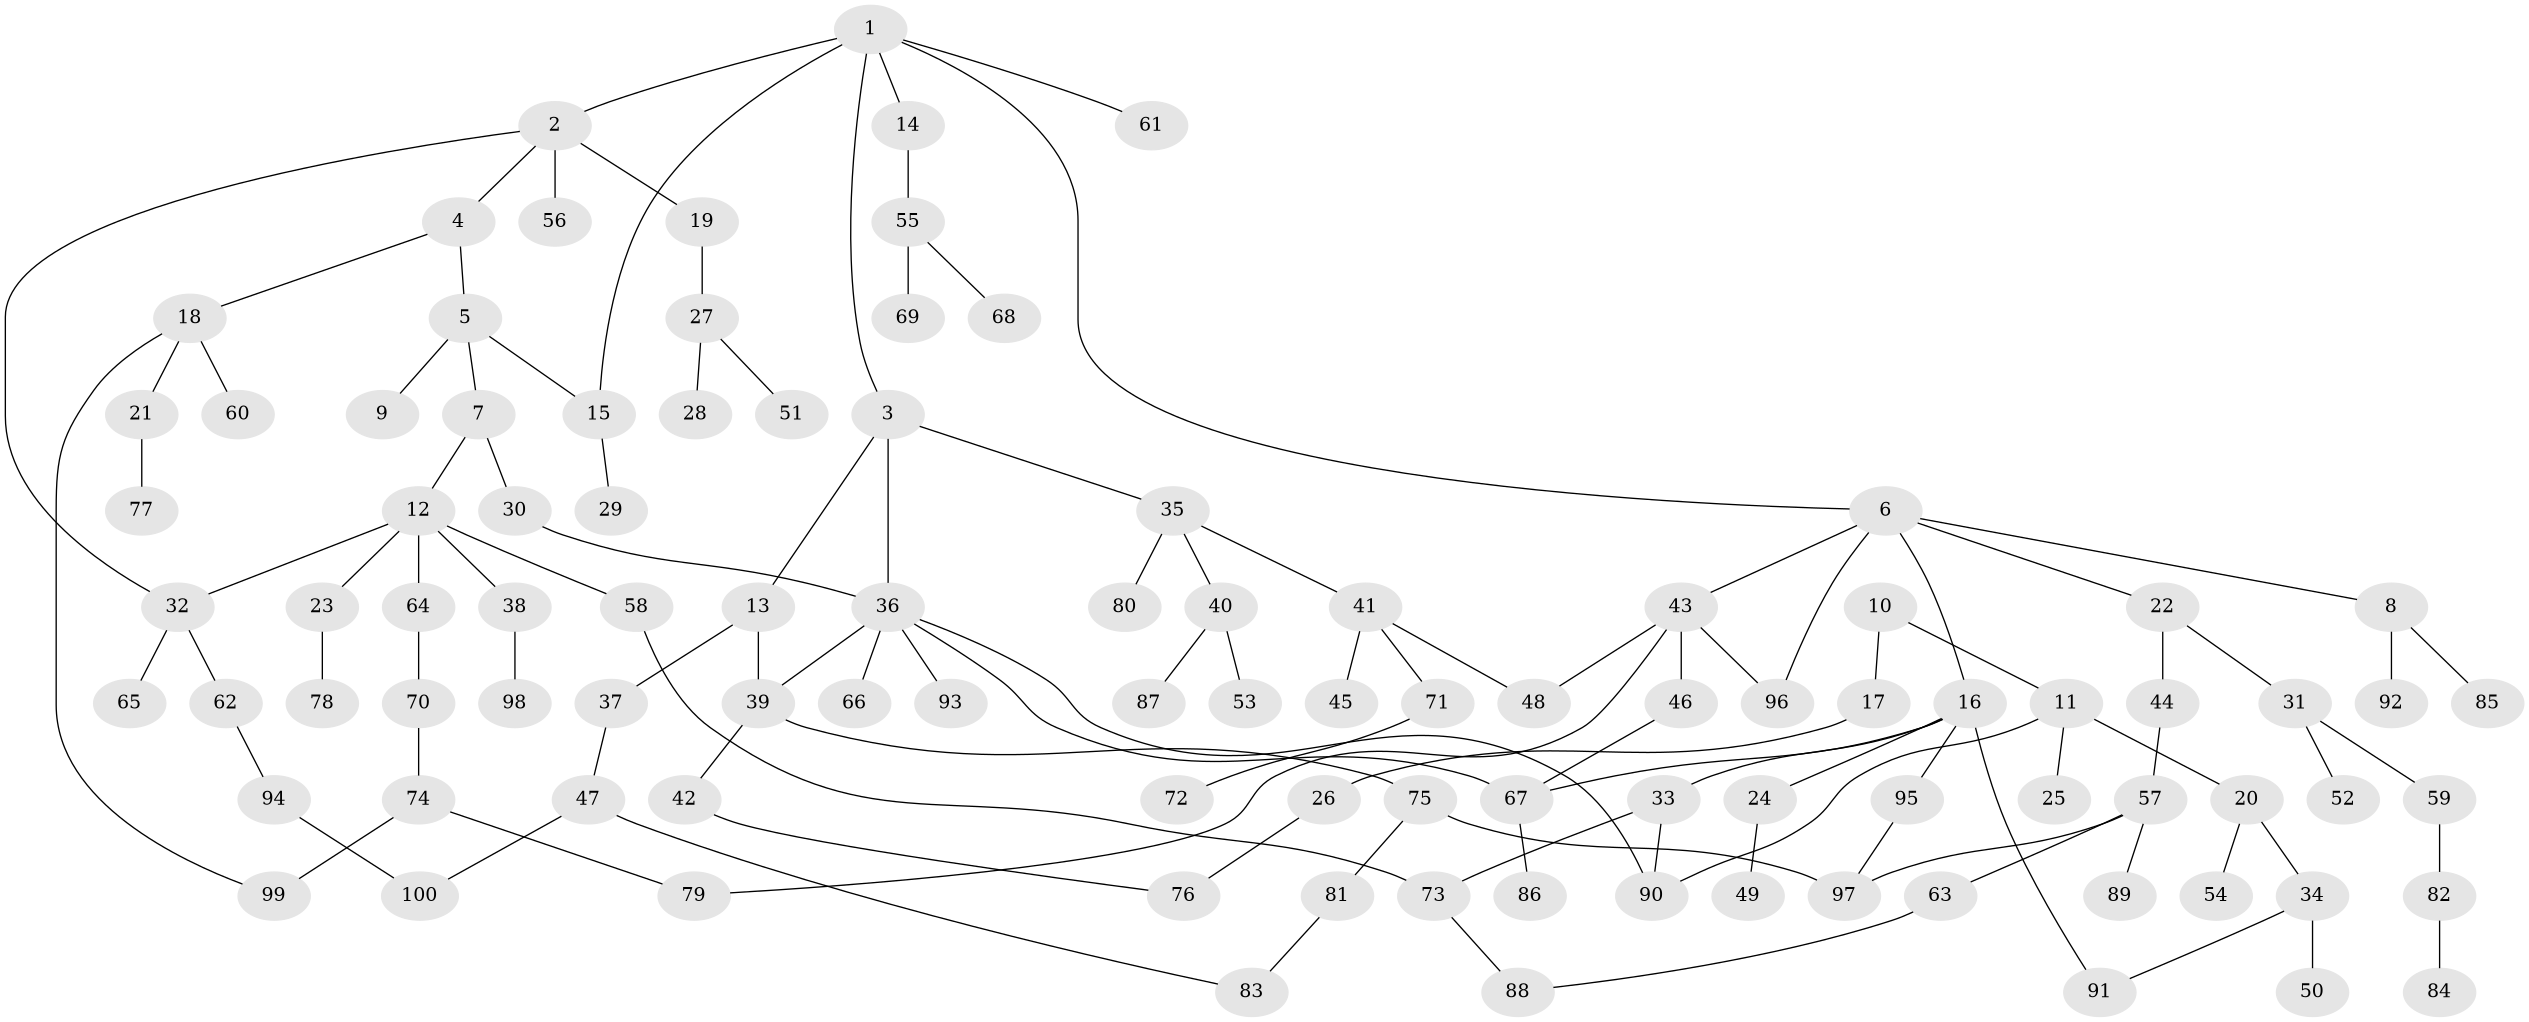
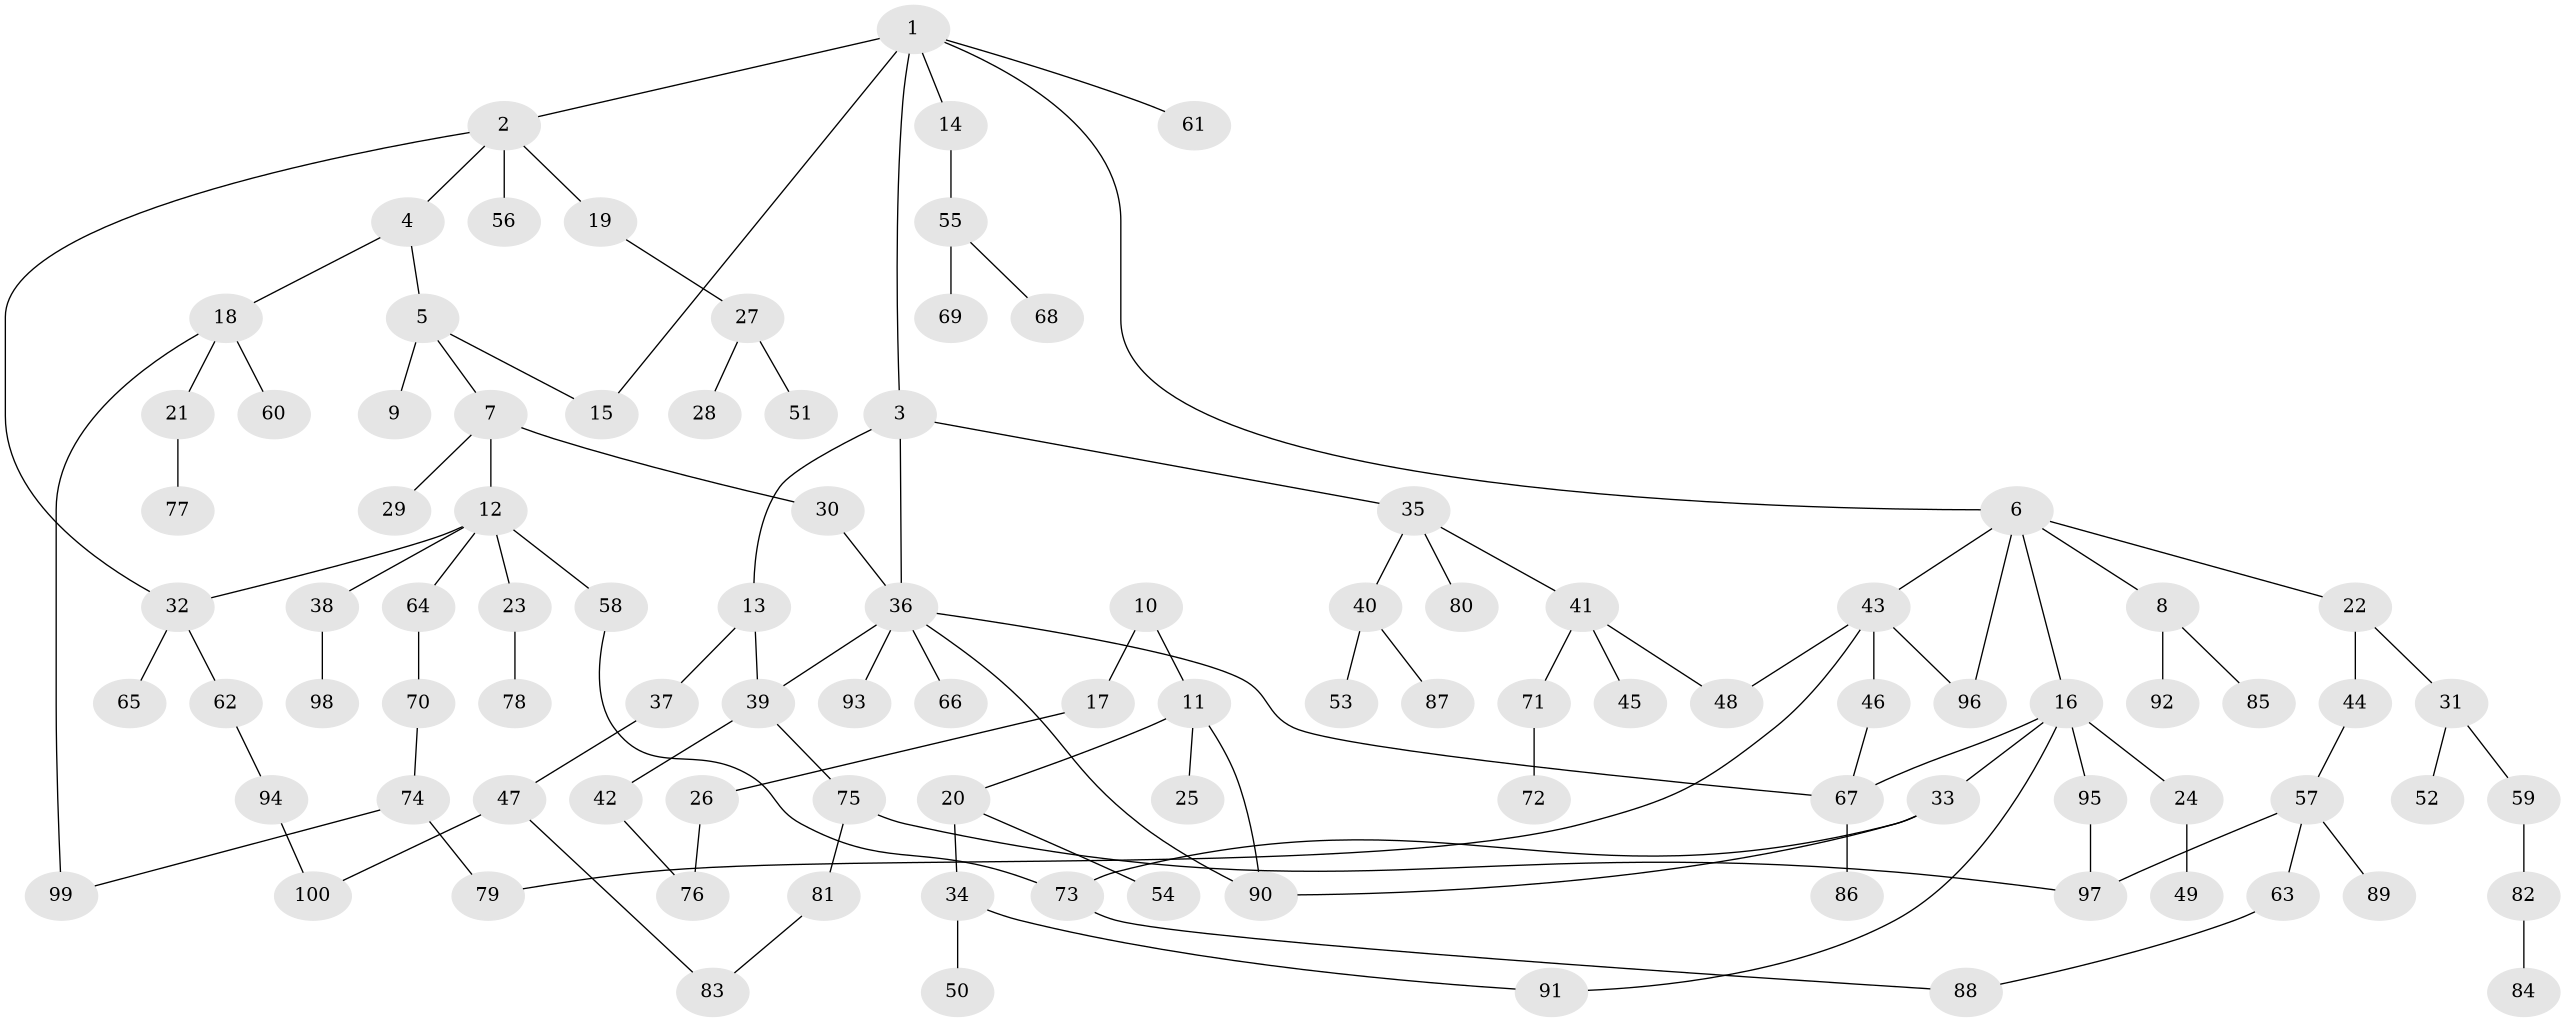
edge "15" -- "29": now "7" -- "29"
